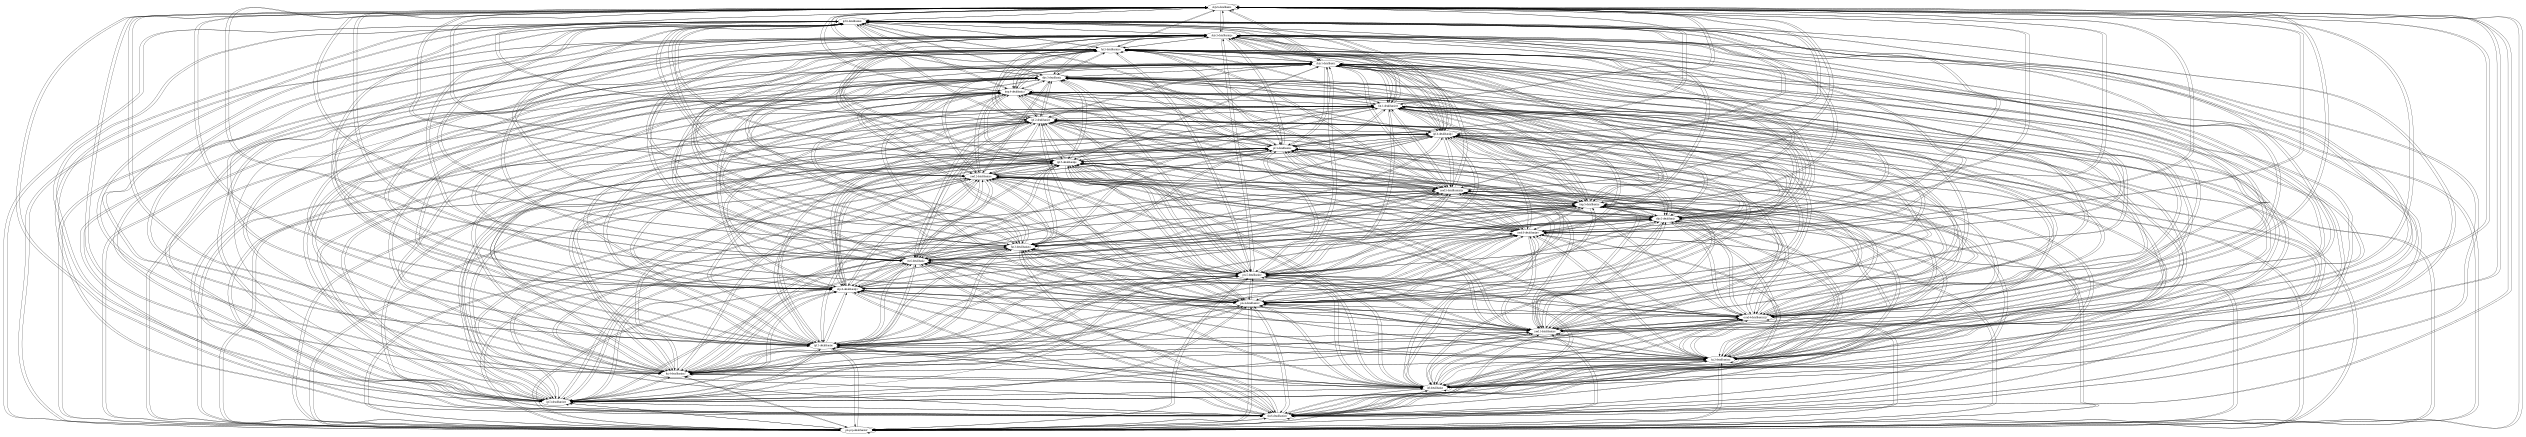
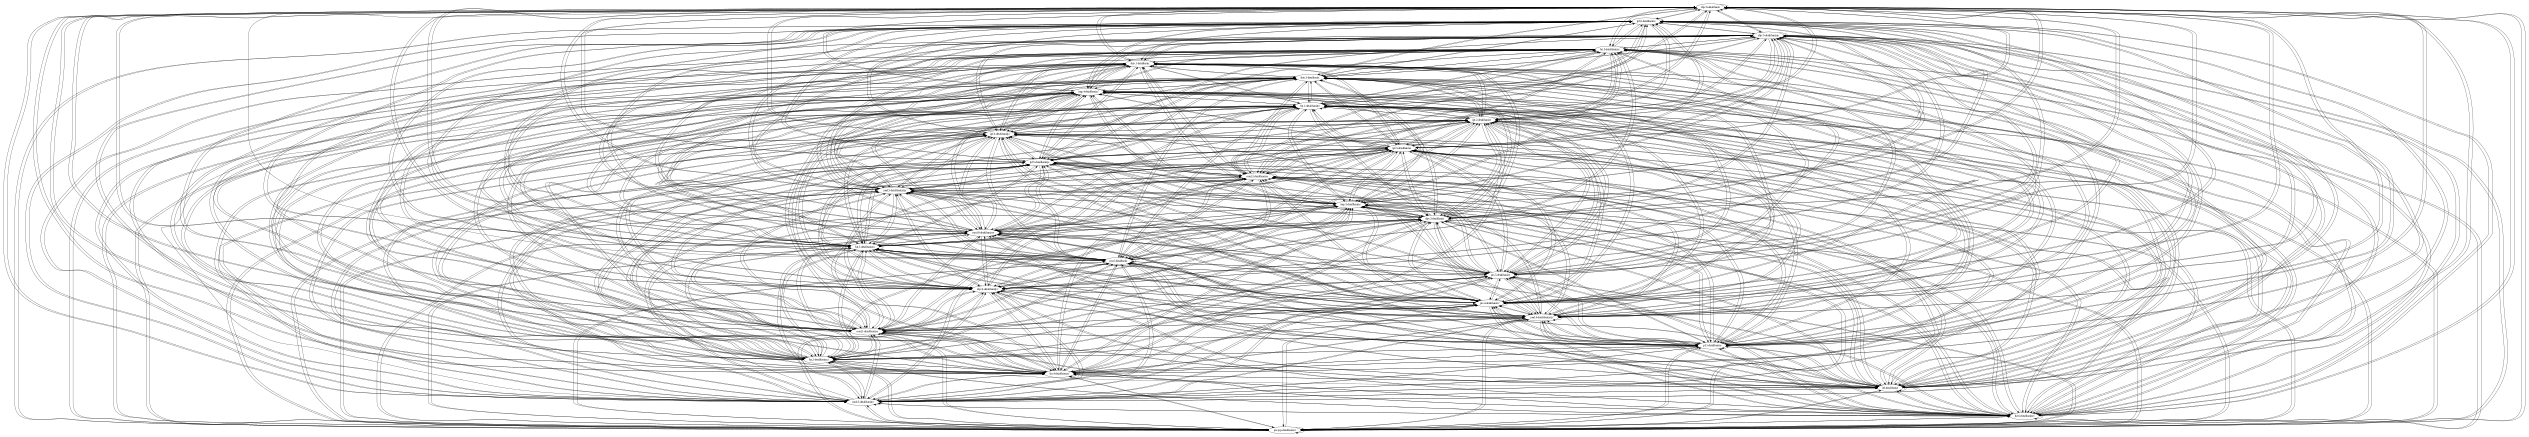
edge "prs.6-detalibaniz" -> "sbjv.6-detalibaniz": removed
node "ipf.3-detalibanizre": label "ipf.3-detalibanizre" -> "cond.3-detalibanizre"
